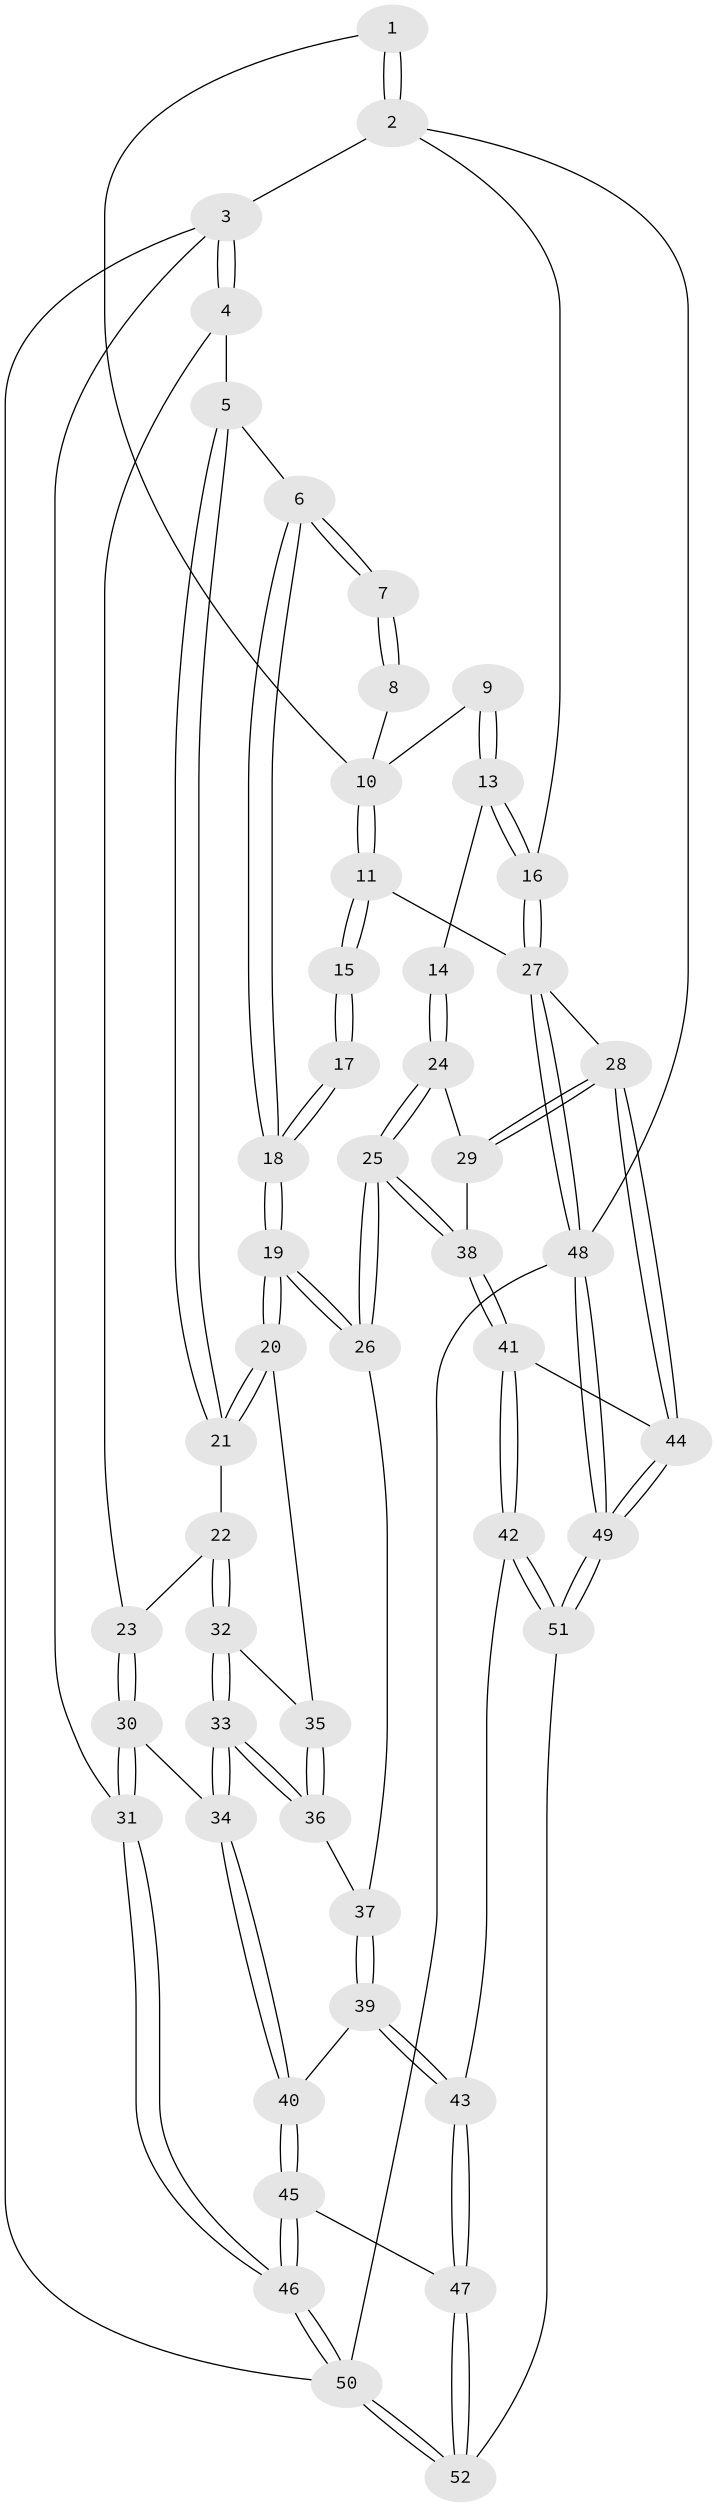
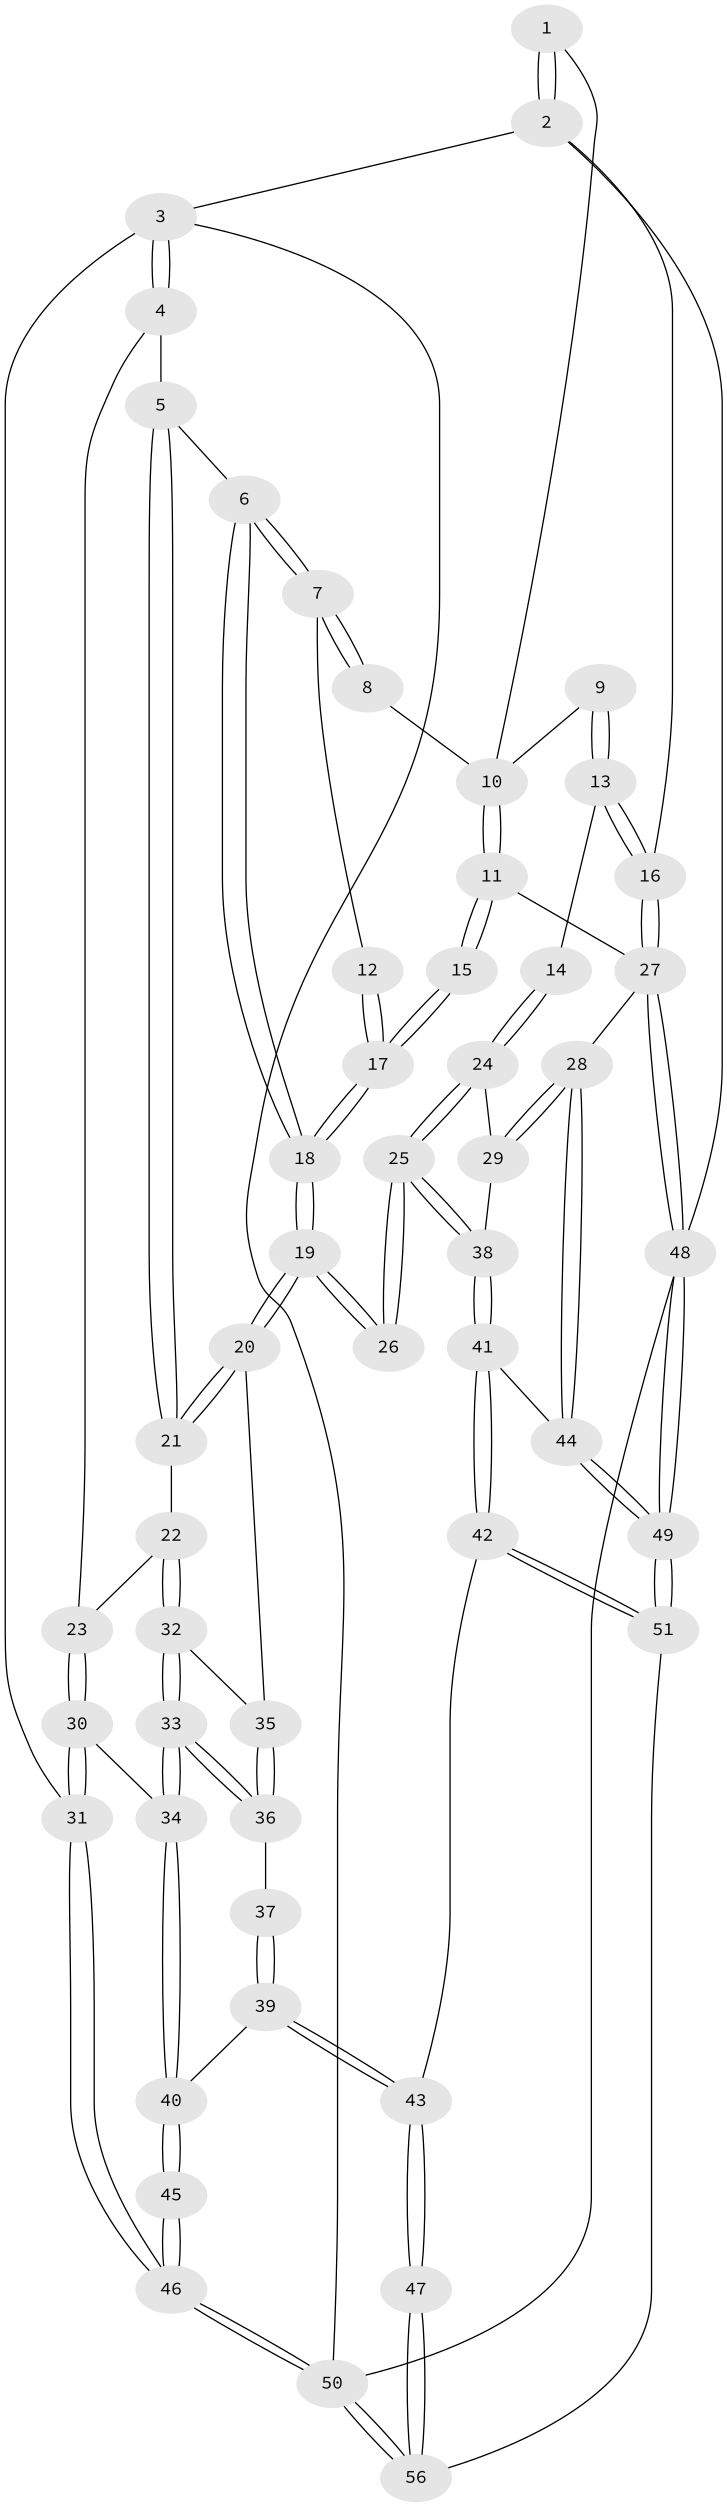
node "12": added
edge "26" -- "37": removed
edge "45" -- "47": removed
node "52": label "52" -> "56"
